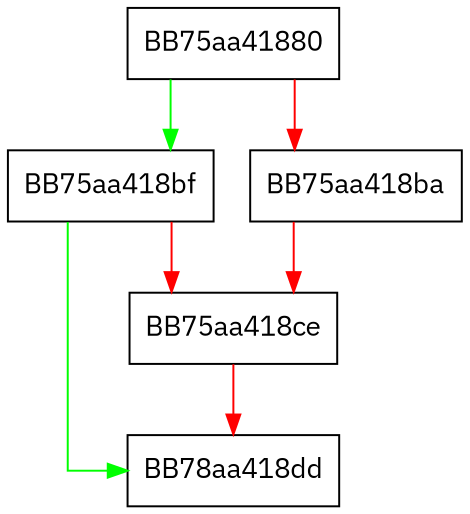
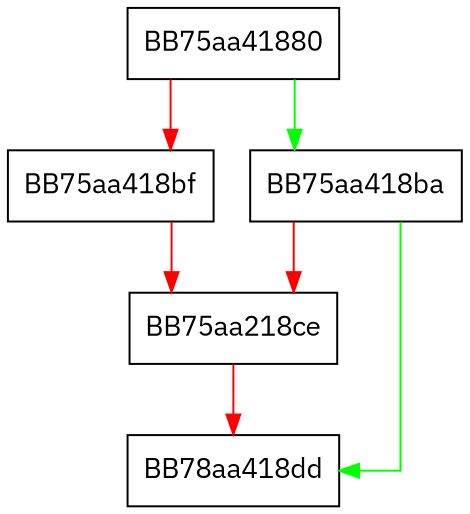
edge "BB75aa41880" -> "BB75aa418bf": color green -> red
edge "BB75aa41880" -> "BB75aa418ba": color red -> green
node "BB75aa418ce": label "BB75aa418ce" -> "BB75aa218ce"
edge "BB75aa418bf" -> "BB78aa418dd": now "BB75aa418ba" -> "BB78aa418dd"
